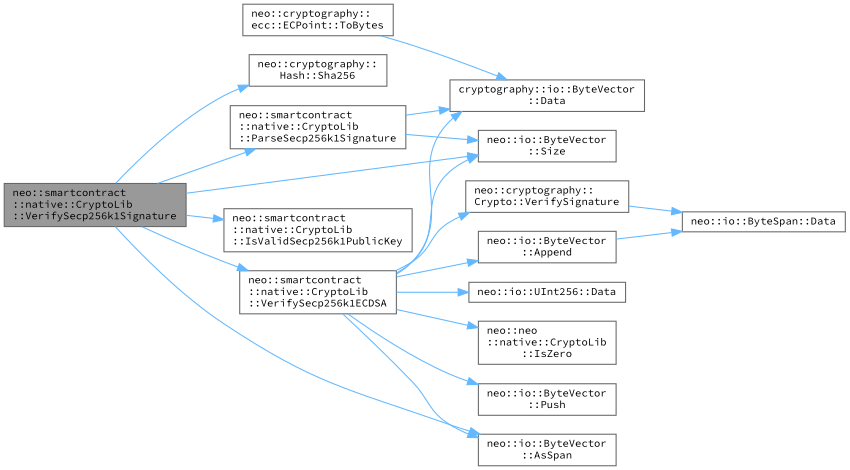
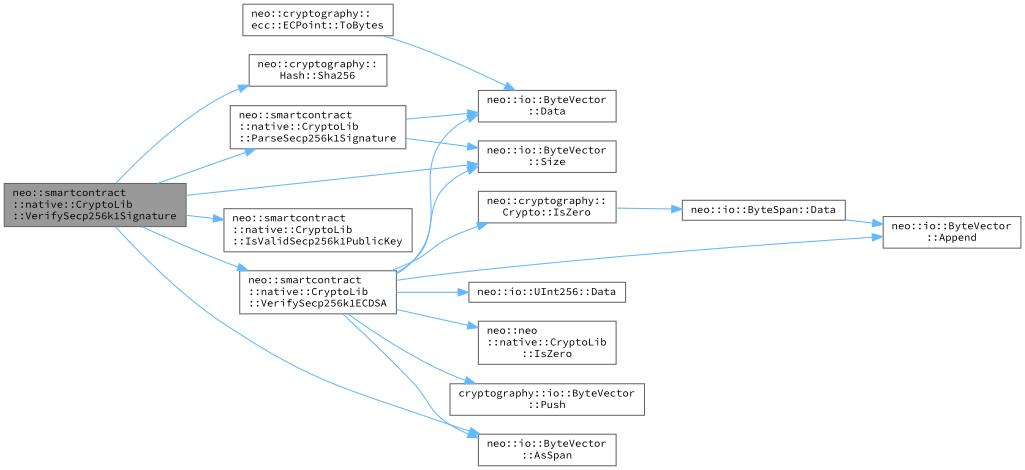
node "cryptography::io::ByteVector ::Data": label "cryptography::io::ByteVector ::Data" -> "neo::io::ByteVector ::Data"
node "neo::cryptography:: Crypto::VerifySignature": label "neo::cryptography:: Crypto::VerifySignature" -> "neo::cryptography:: Crypto::IsZero"
edge "neo::io::ByteVector ::Append" -> "neo::io::ByteSpan::Data": reversed
node "neo::io::ByteVector ::Push": label "neo::io::ByteVector ::Push" -> "cryptography::io::ByteVector ::Push"
